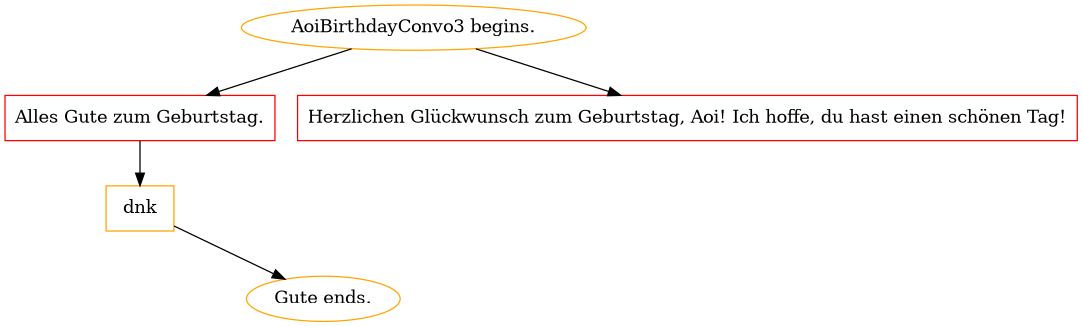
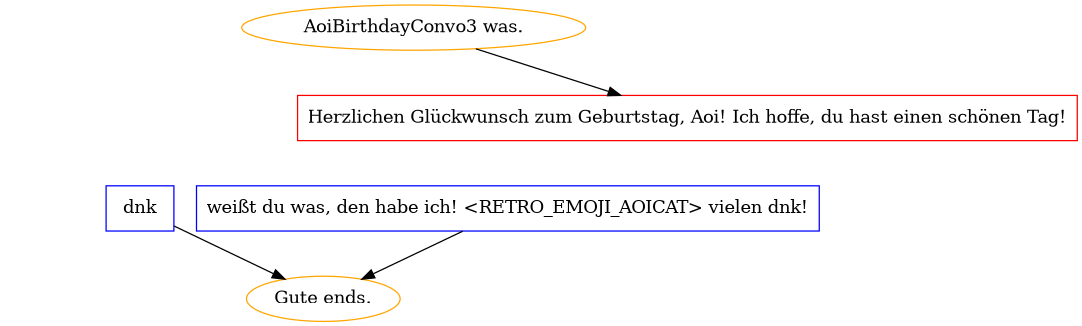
node "AoiBirthdayConvo3 begins.": label "AoiBirthdayConvo3 begins." -> "AoiBirthdayConvo3 was."
node "Alles Gute zum Geburtstag.": removed
node "dnk": color orange -> blue
node "weißt du was, den habe ich! <RETRO_EMOJI_AOICAT> vielen dnk!": added
